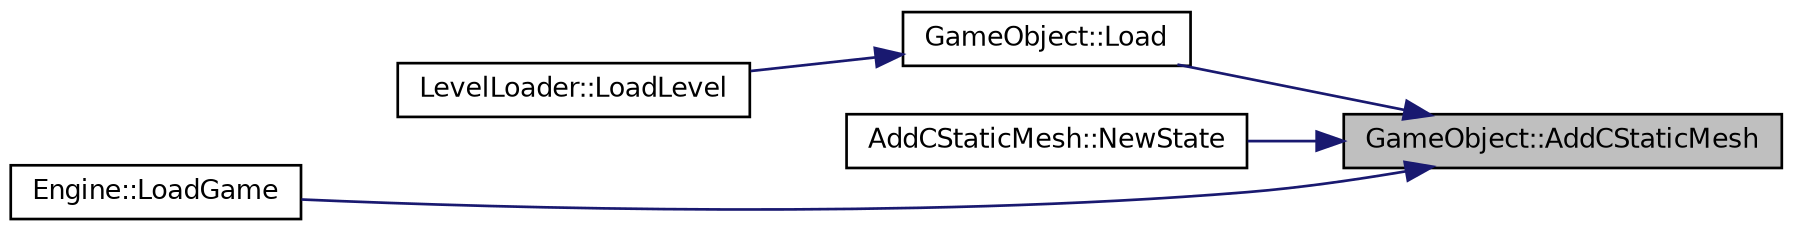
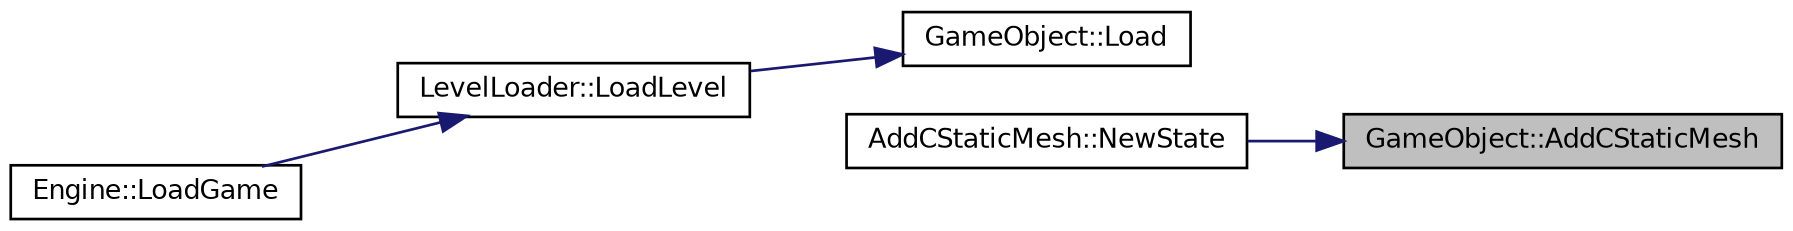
edge "GameObject::Load" -> "GameObject::AddCStaticMesh": removed
edge "Engine::LoadGame" -> "GameObject::AddCStaticMesh": now "Engine::LoadGame" -> "LevelLoader::LoadLevel"
